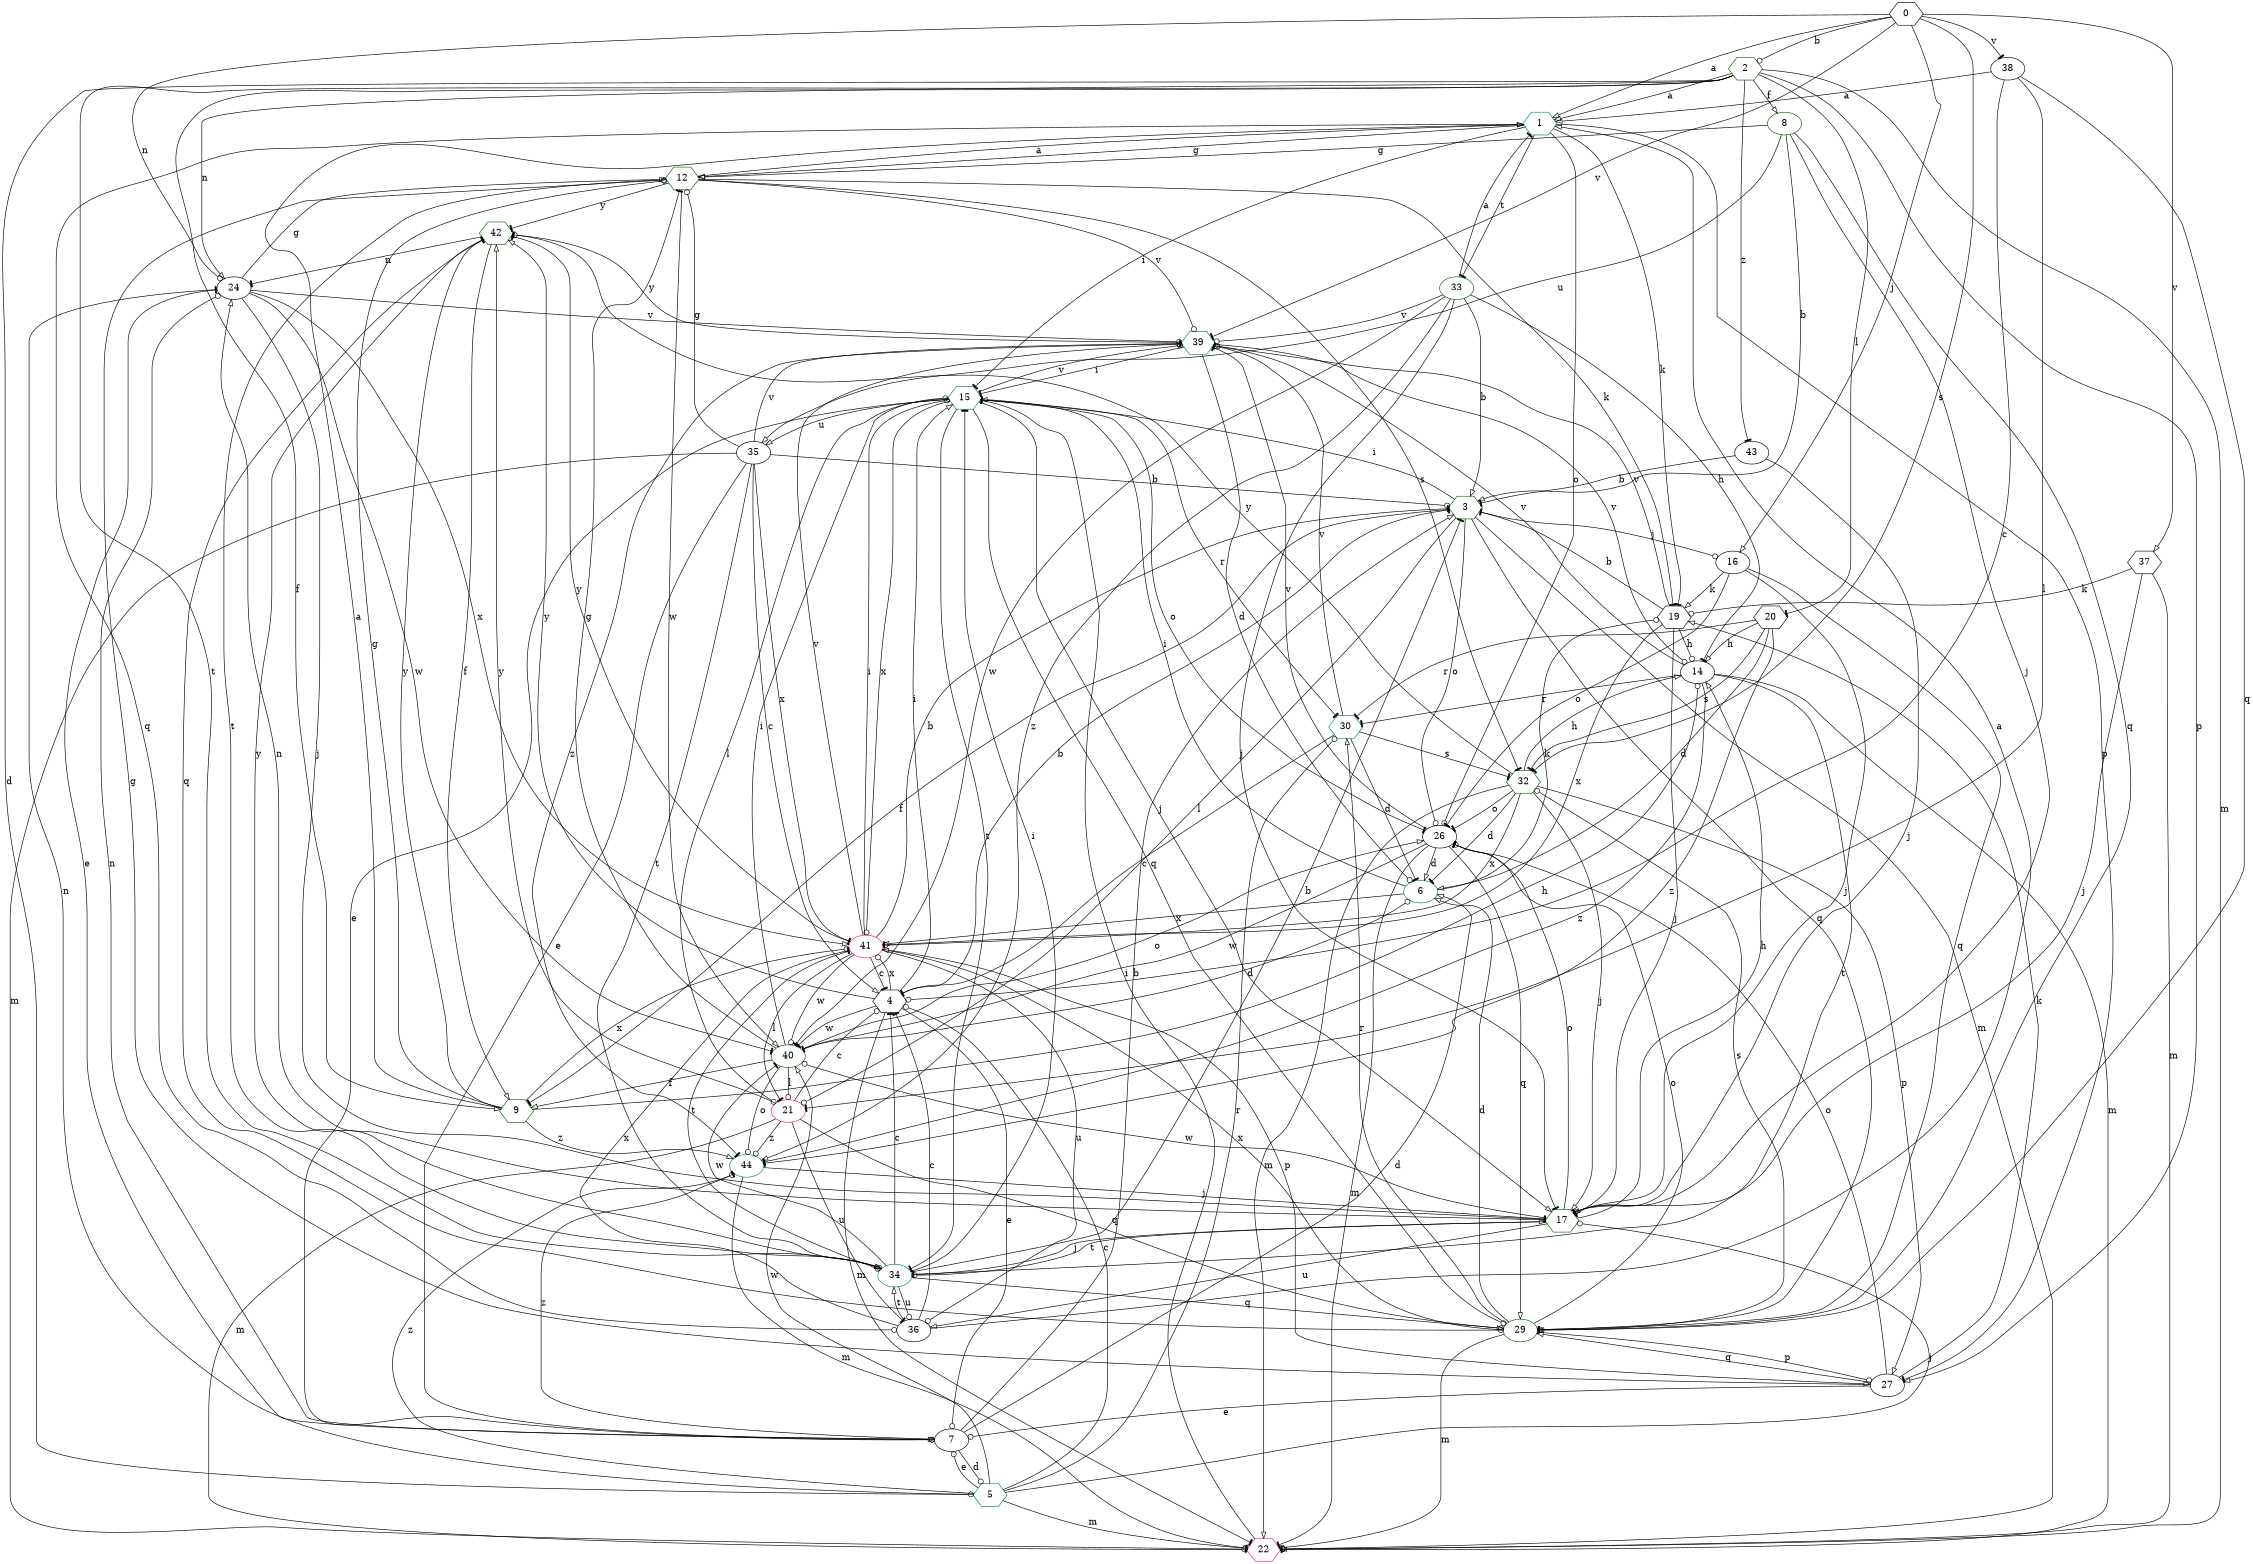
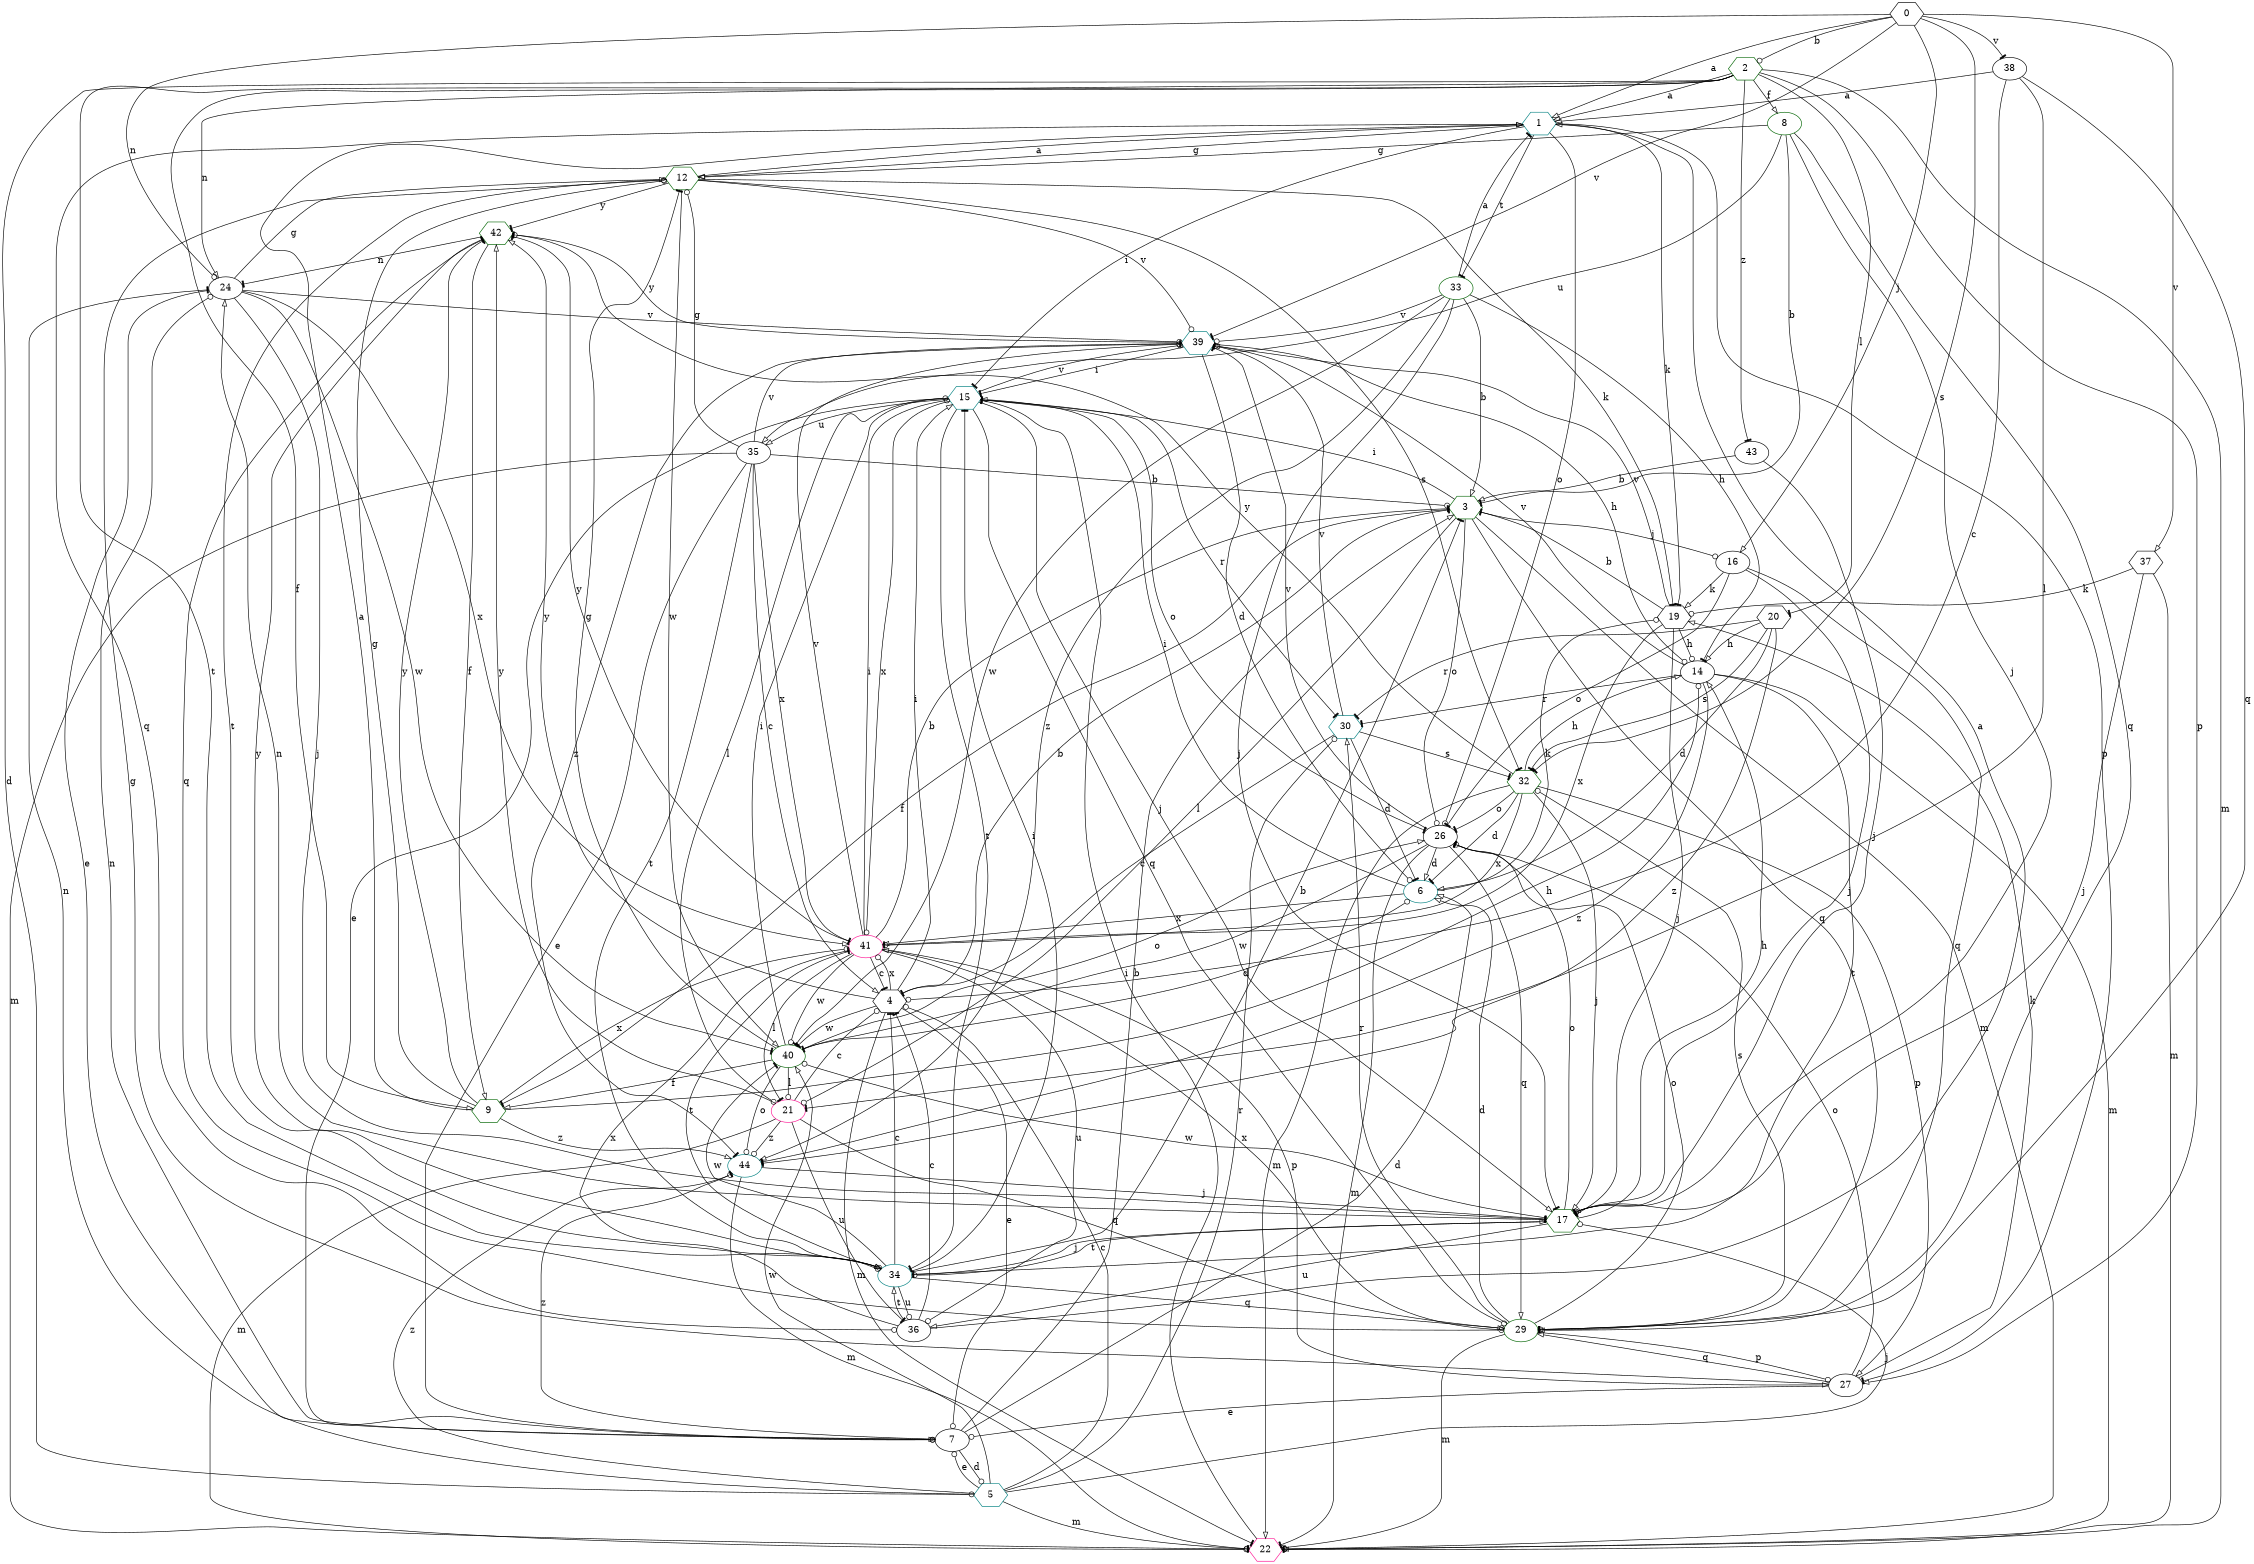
edge "39" -> "14": label "v" -> "h"
